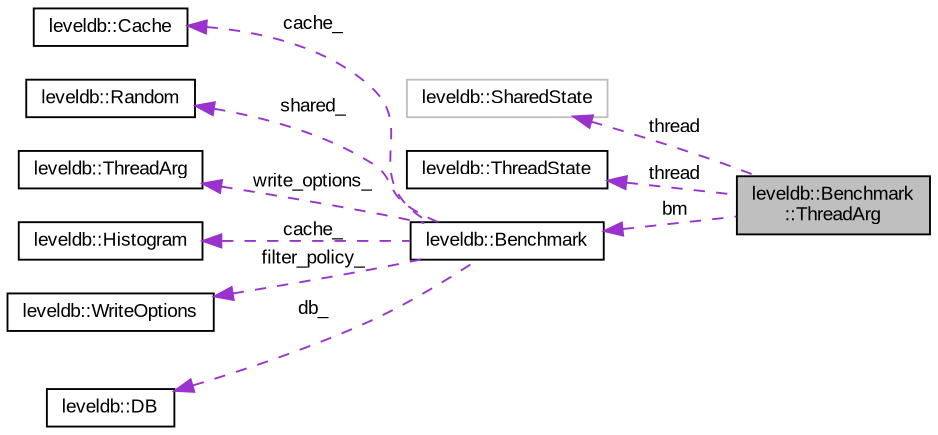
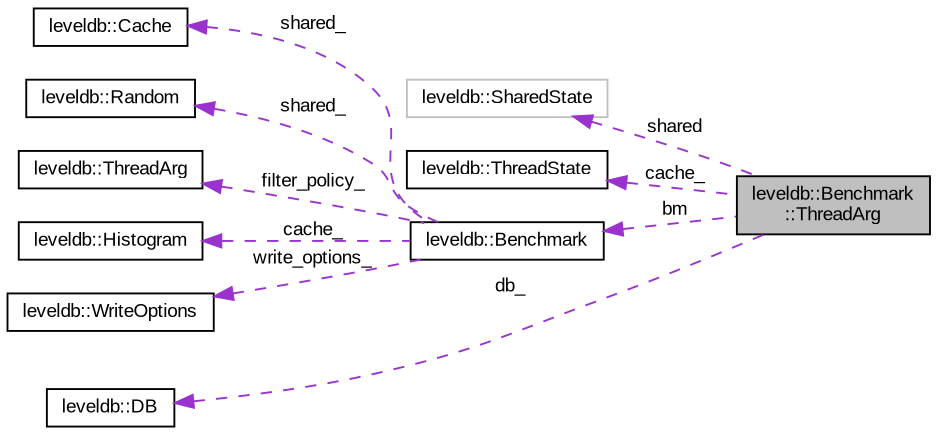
edge "leveldb::Benchmark" -> "leveldb::Cache": label " cache_" -> " shared_"
edge "leveldb::Benchmark ::ThreadArg" -> "leveldb::SharedState": label " thread" -> " shared"
edge "leveldb::Benchmark ::ThreadArg" -> "leveldb::ThreadState": label " thread" -> " cache_"
edge "leveldb::Benchmark" -> "leveldb::ThreadArg": label " write_options_" -> " filter_policy_"
edge "leveldb::Benchmark" -> "leveldb::WriteOptions": label " filter_policy_" -> " write_options_"
edge "leveldb::Benchmark" -> "leveldb::DB": now "leveldb::Benchmark ::ThreadArg" -> "leveldb::DB"
